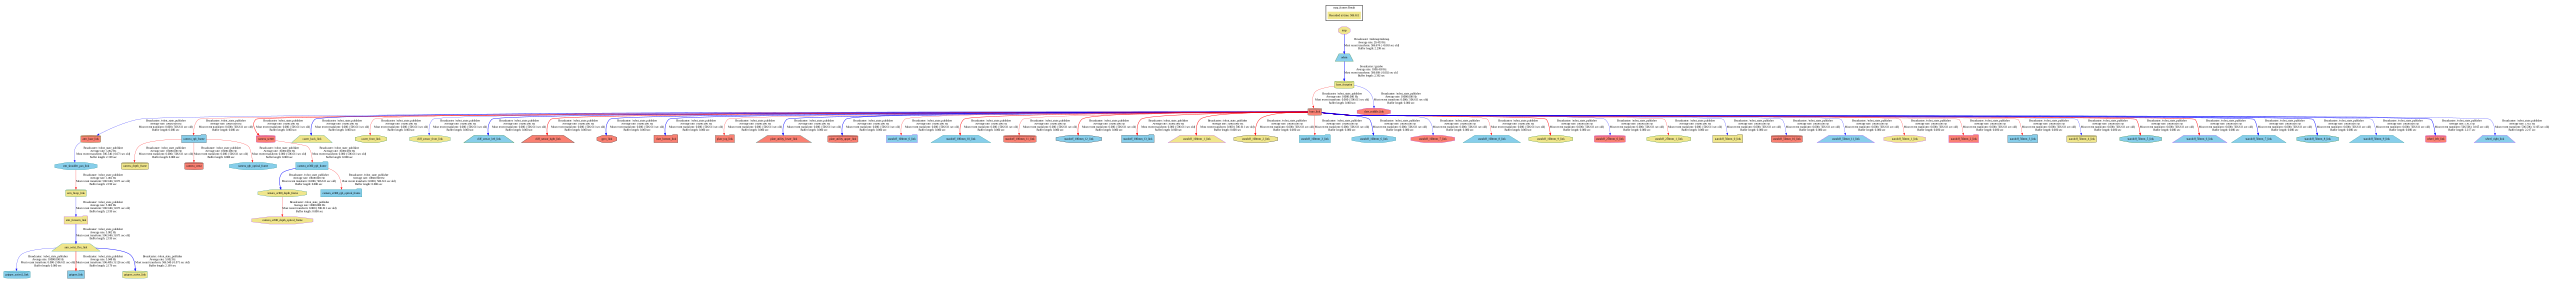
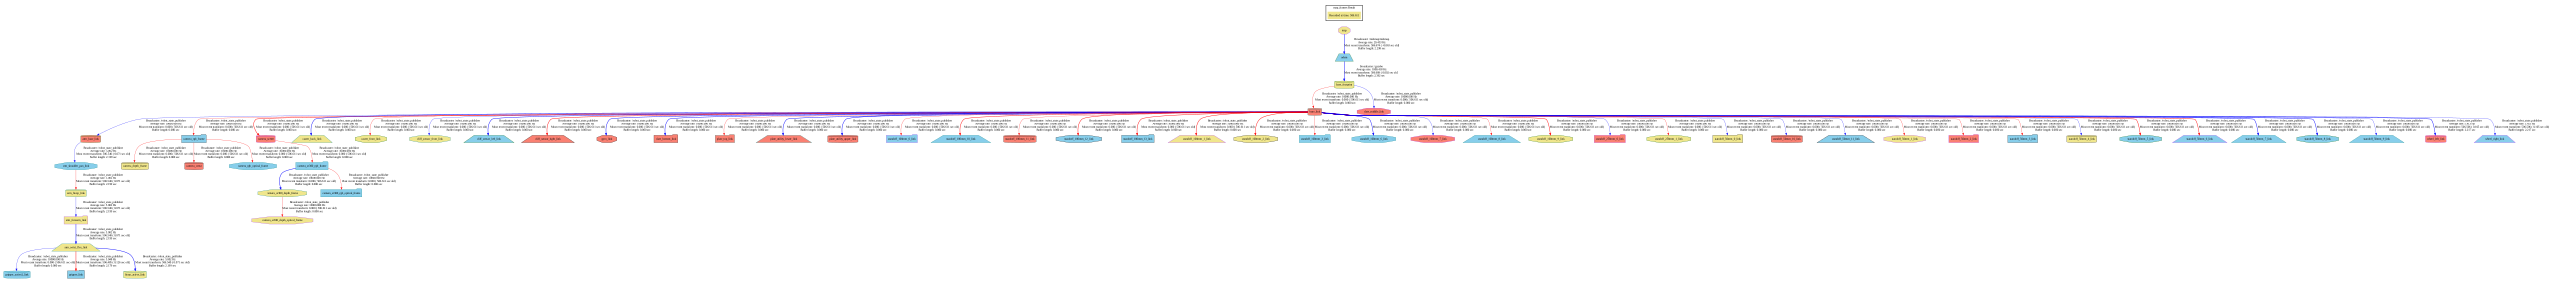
node "standoff_258mm_0_link": shape cylinder -> folder
node "standoff_50mm_11_link": color purple -> black
node "gripper_active_link": label "gripper_active_link" -> "bicep_active_link"
